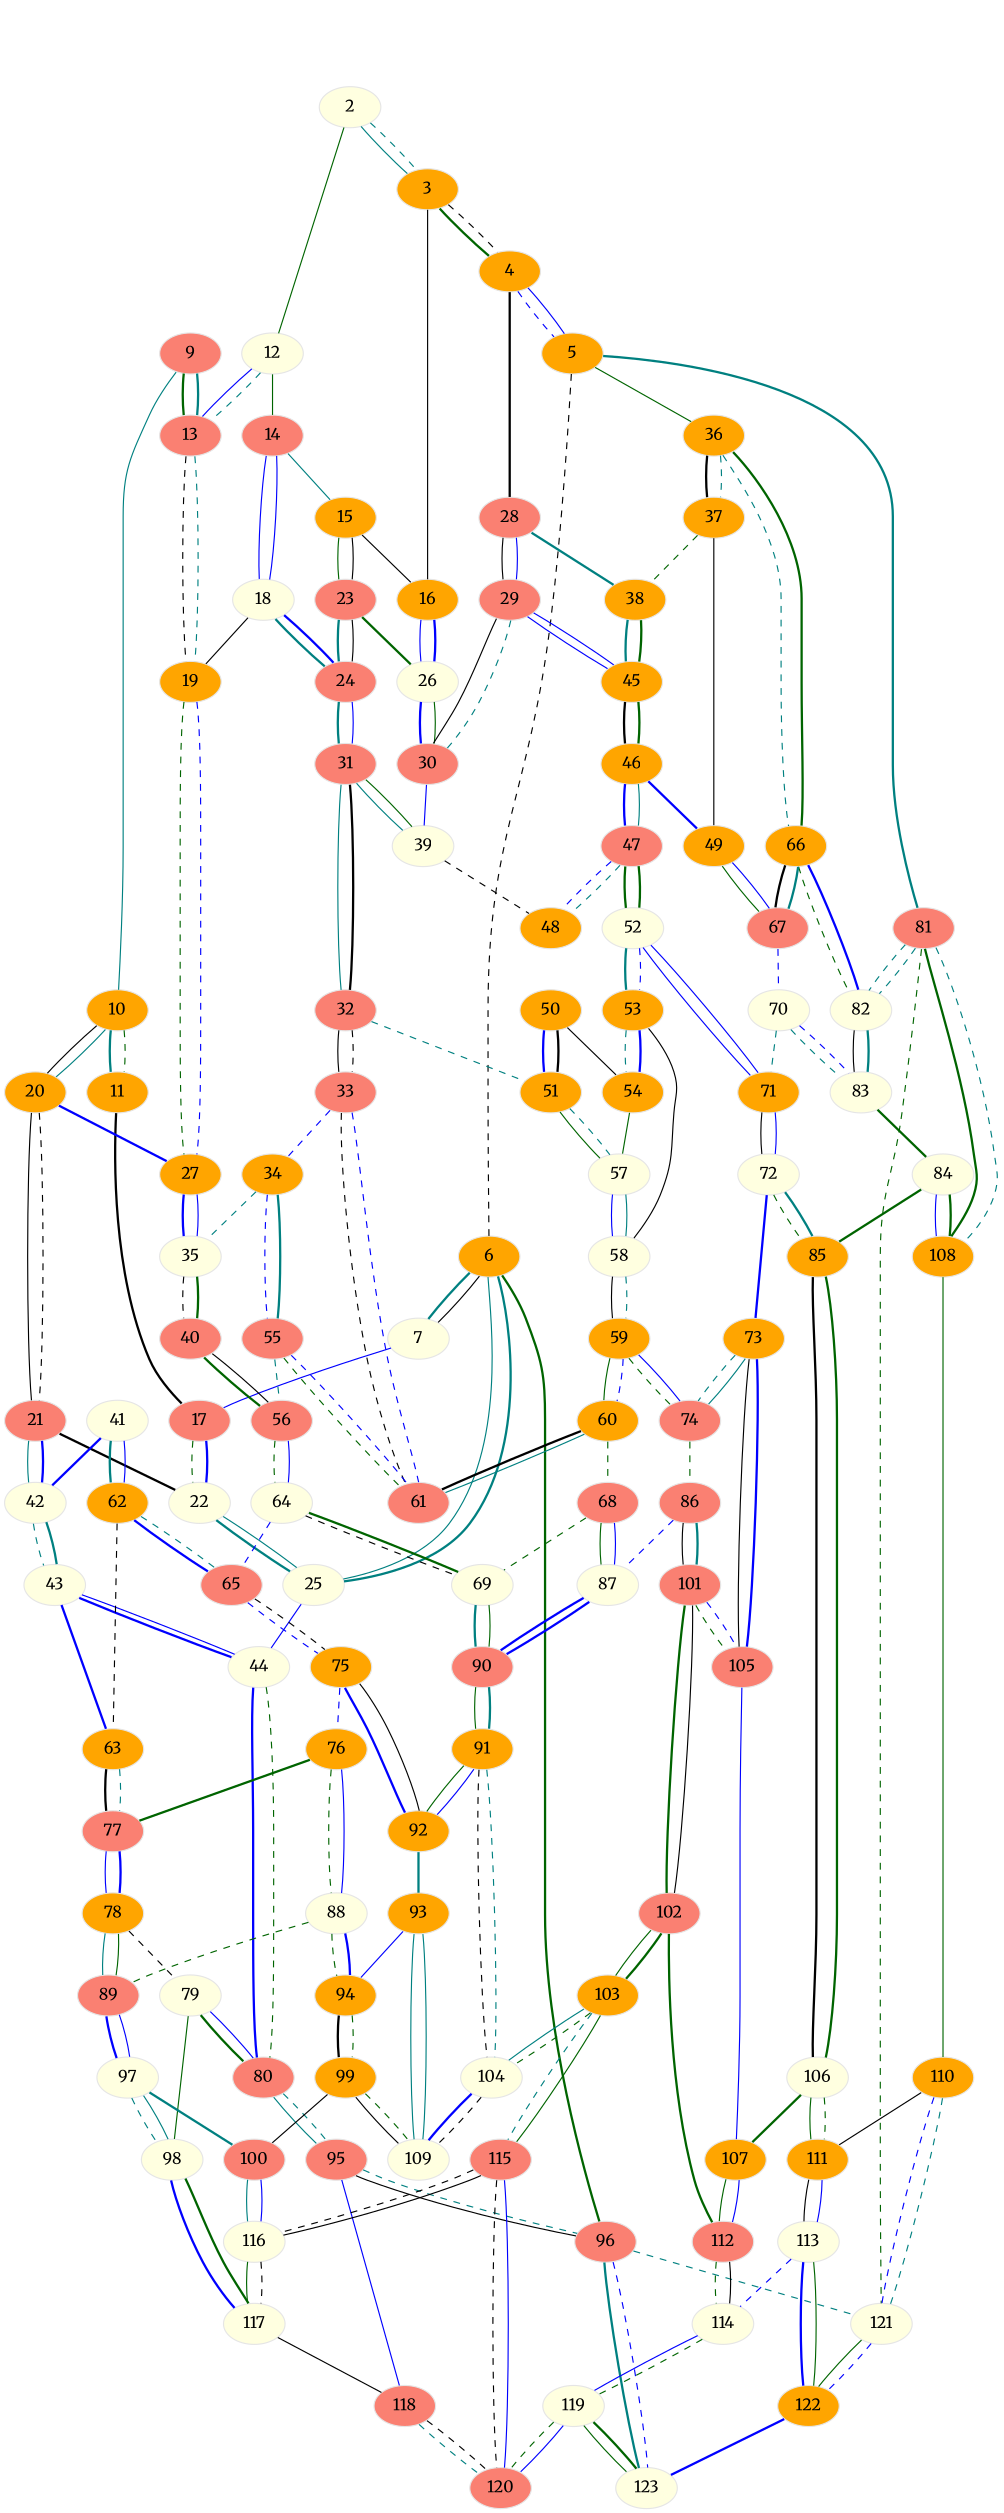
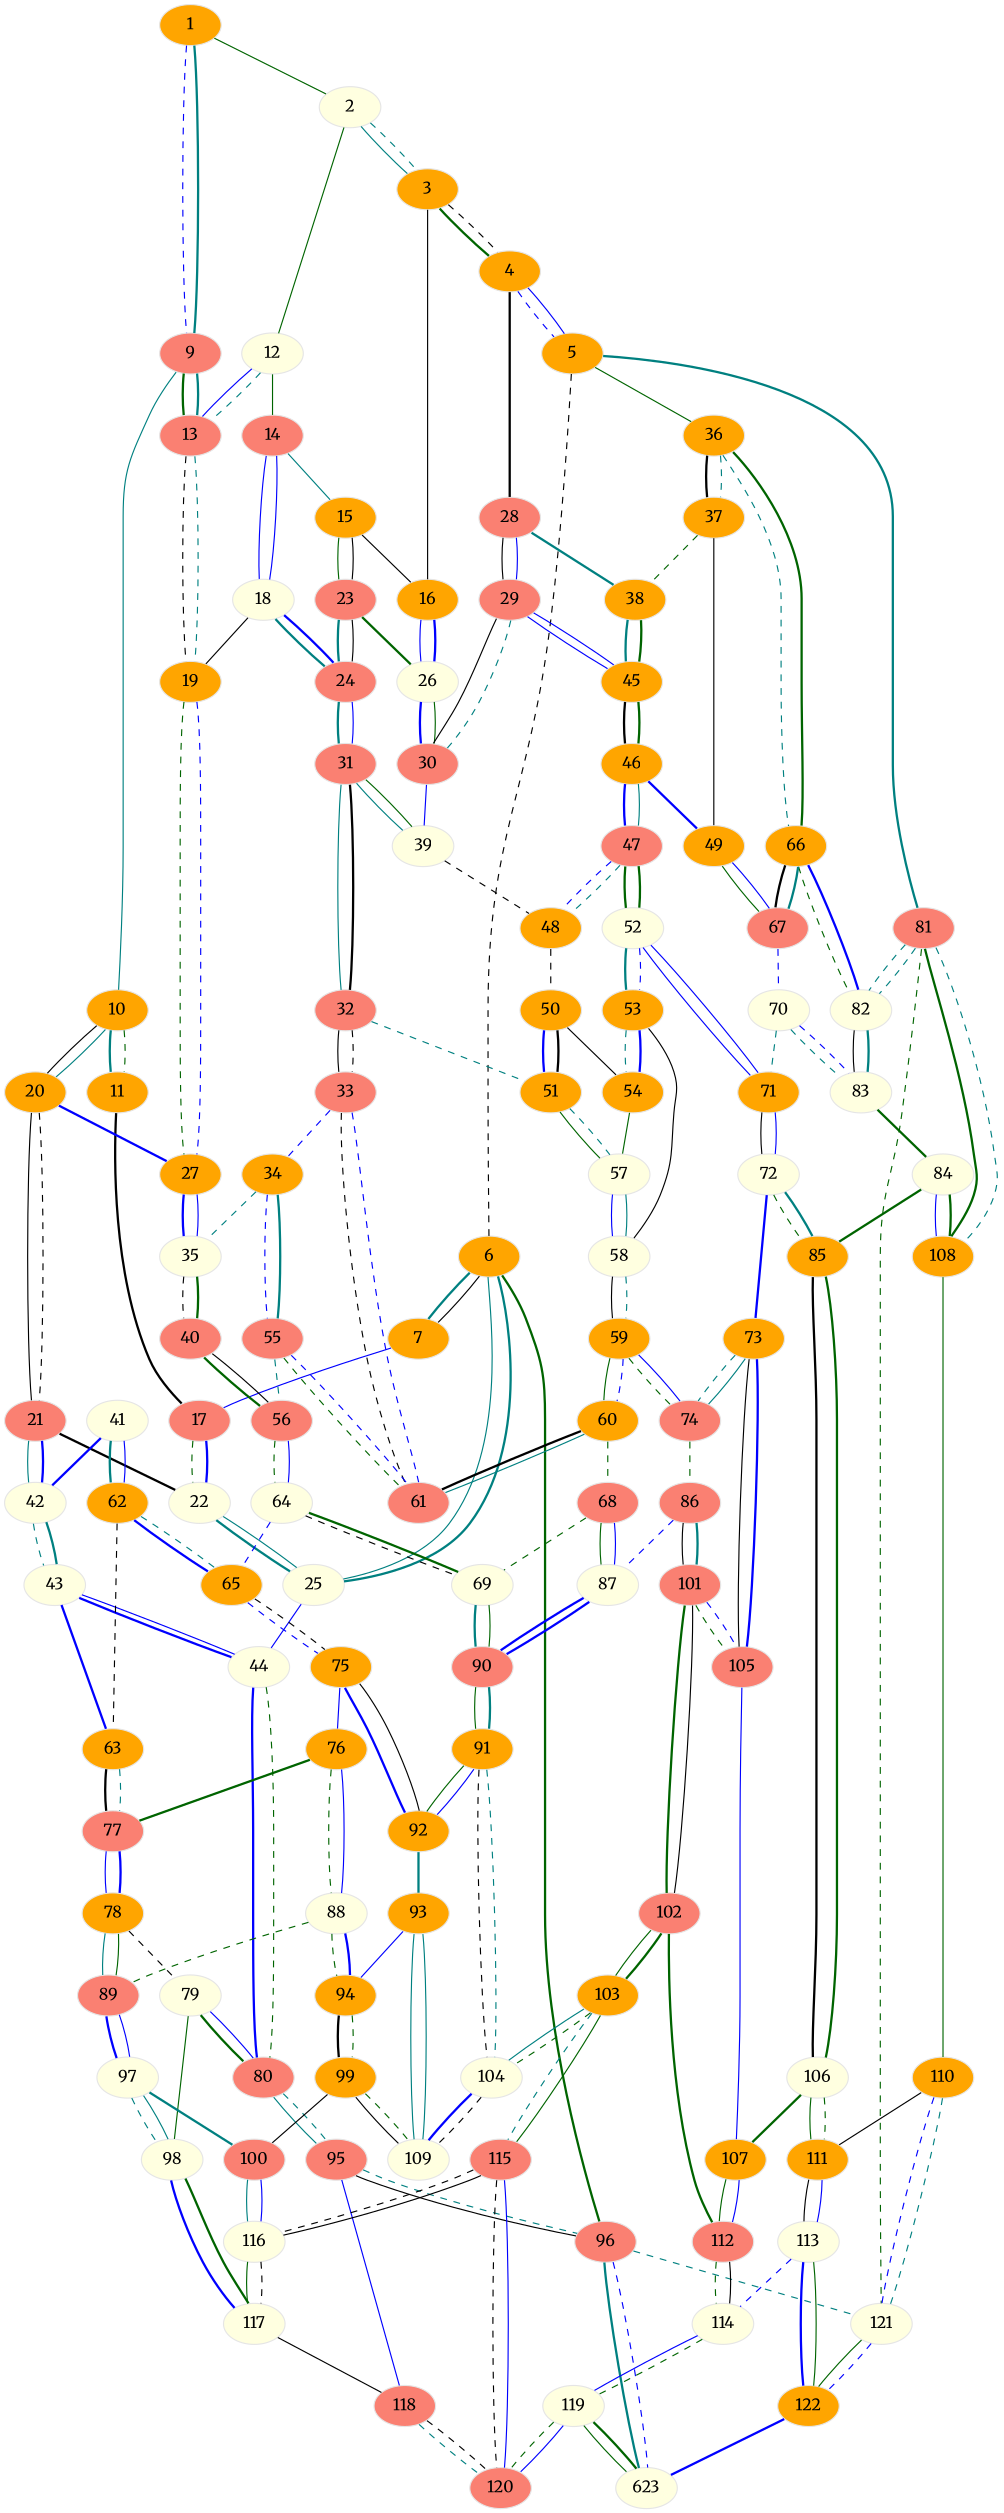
node "1": added
edge "48" -- "50": added
node "7": fillcolor lightyellow -> orange
node "65": fillcolor salmon -> orange
edge "75" -- "76": style dashed -> solid
node "123": label "123" -> "623"
